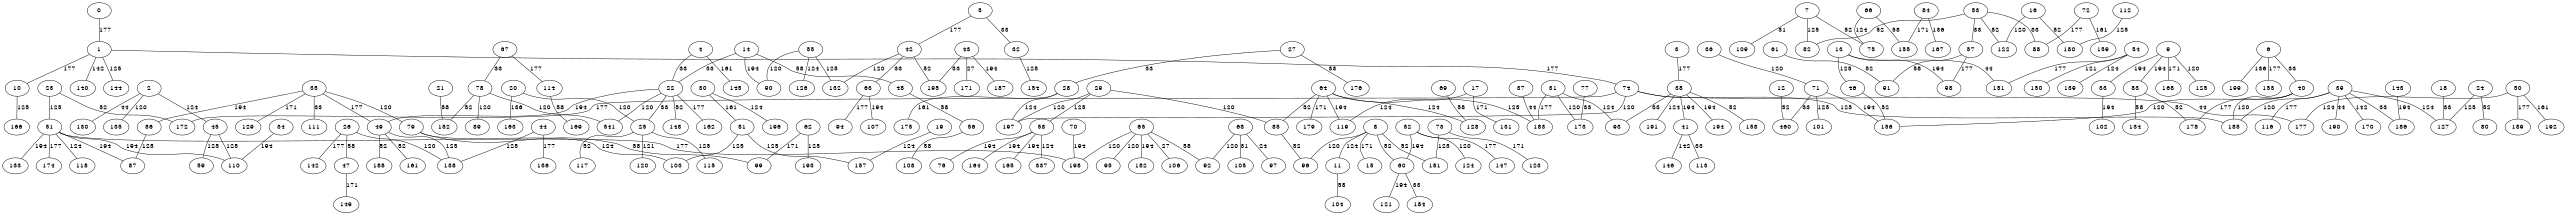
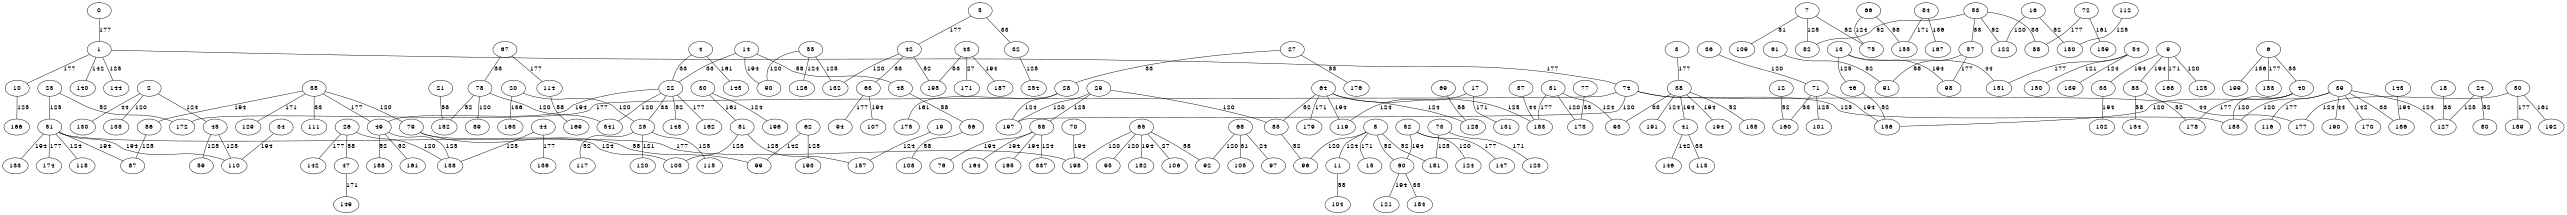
node "154": label "154" -> "254"
node "460": label "460" -> "160"
edge "62" -- "99": label "171" -> "142"
